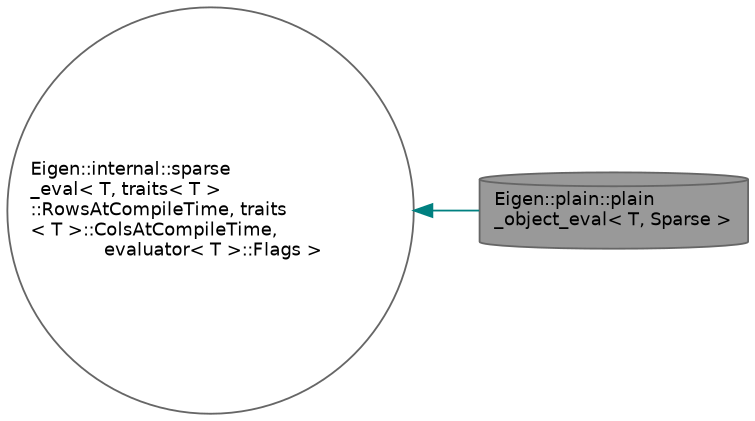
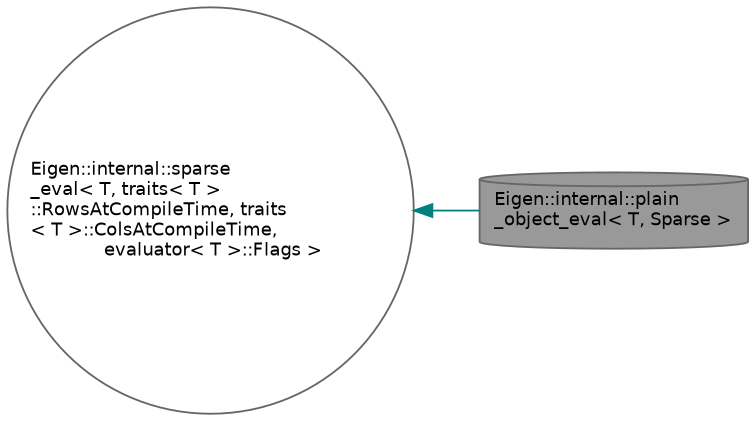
node "Eigen::plain::plain _object_eval< T, Sparse >": label "Eigen::plain::plain _object_eval< T, Sparse >" -> "Eigen::internal::plain _object_eval< T, Sparse >"
